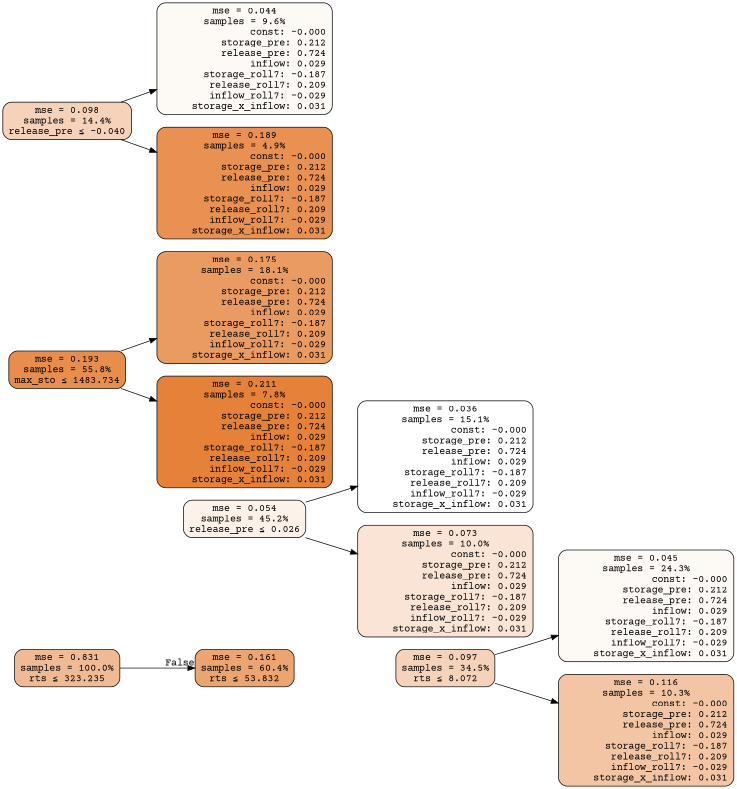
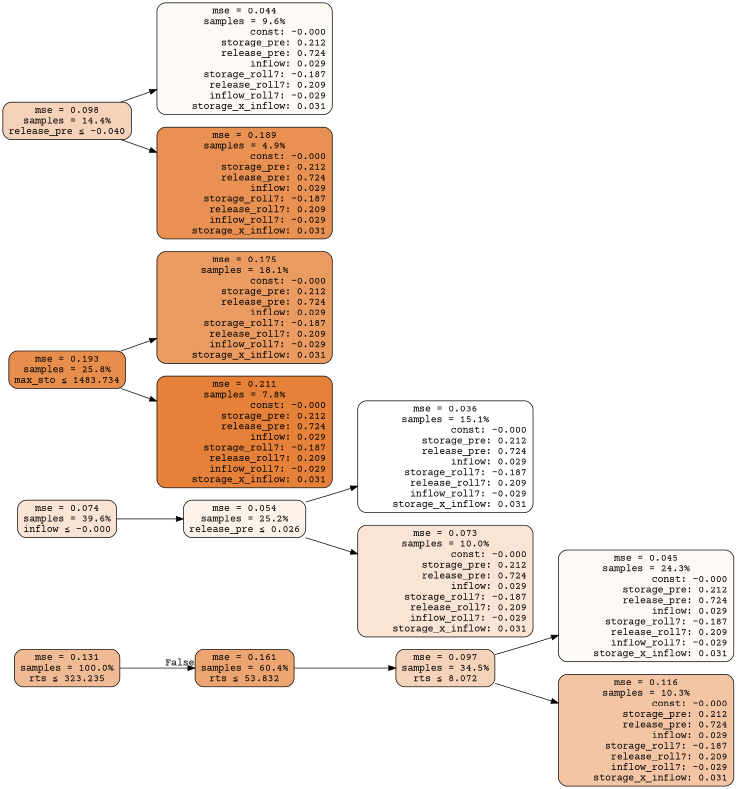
node "mse = 0.193 samples = 55.8% max_sto ≤ 1483.734": label "mse = 0.193 samples = 55.8% max_sto ≤ 1483.734" -> "mse = 0.193 samples = 25.8% max_sto ≤ 1483.734"
node "mse = 0.074 samples = 39.6% inflow ≤ -0.000": added
node "mse = 0.054 samples = 45.2% release_pre ≤ 0.026": label "mse = 0.054 samples = 45.2% release_pre ≤ 0.026" -> "mse = 0.054 samples = 25.2% release_pre ≤ 0.026"
node "mse = 0.831 samples = 100.0% rts ≤ 323.235": label "mse = 0.831 samples = 100.0% rts ≤ 323.235" -> "mse = 0.131 samples = 100.0% rts ≤ 323.235"
edge "mse = 0.161 samples = 60.4% rts ≤ 53.832" -> "mse = 0.097 samples = 34.5% rts ≤ 8.072": added
